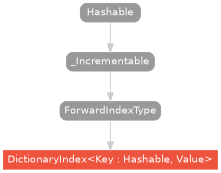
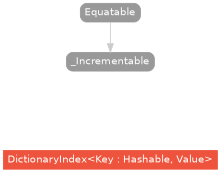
node "Hashable": label "Hashable" -> "Equatable"
node "ForwardIndexType": removed
